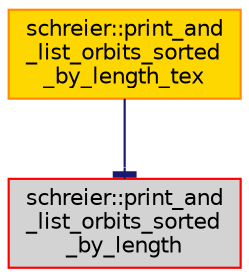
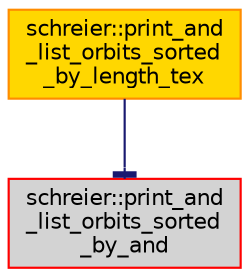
node "schreier::print_and _list_orbits_sorted _by_length": label "schreier::print_and _list_orbits_sorted _by_length" -> "schreier::print_and _list_orbits_sorted _by_and"
